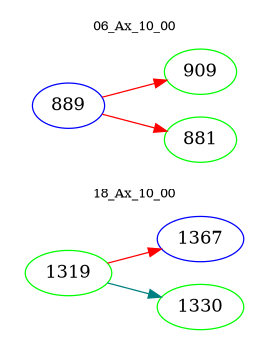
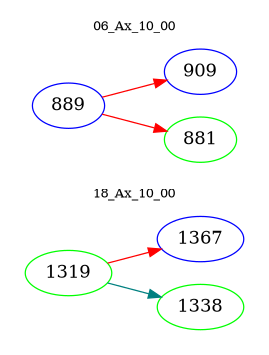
node "909": color green -> blue
node "1330": label "1330" -> "1338"
